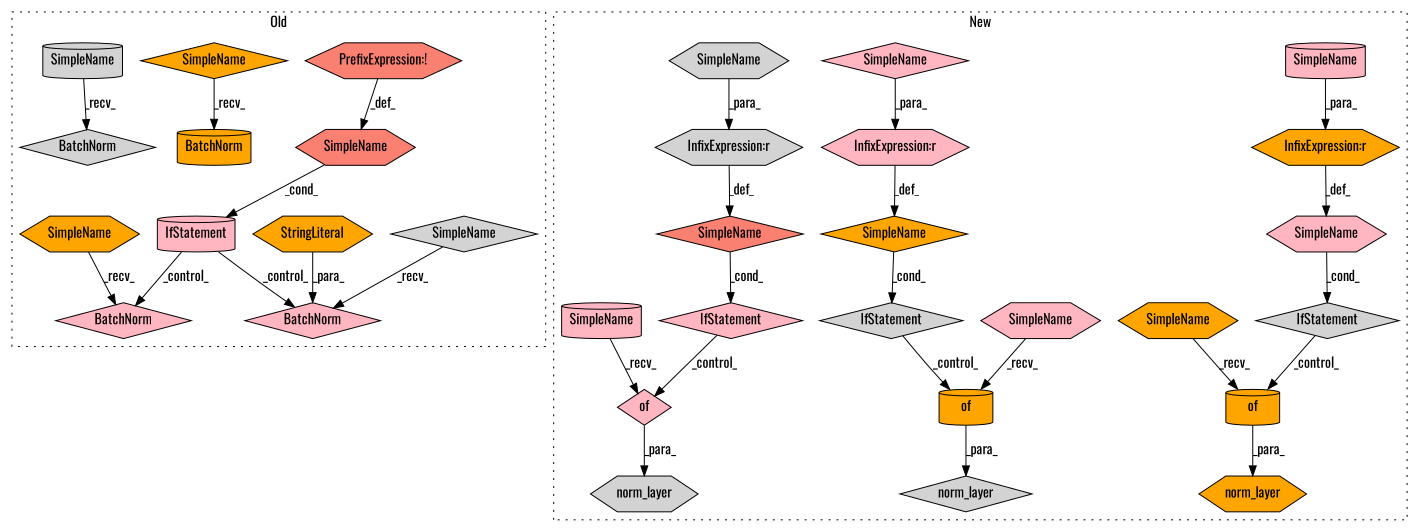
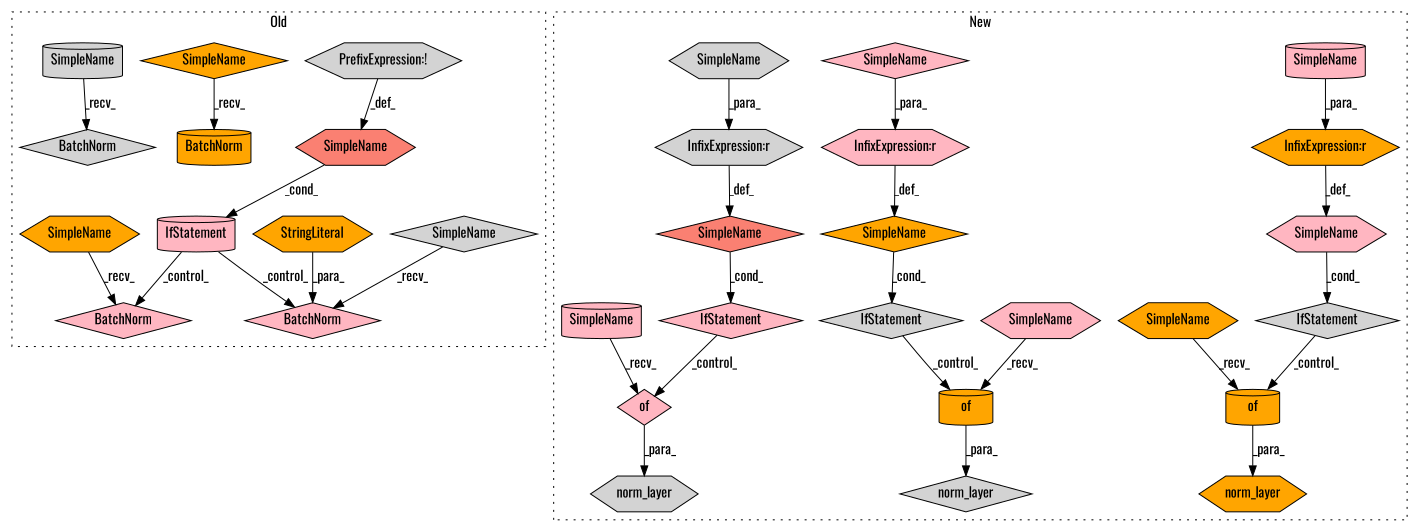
node "PrefixExpression:!": fillcolor salmon -> lightgrey
